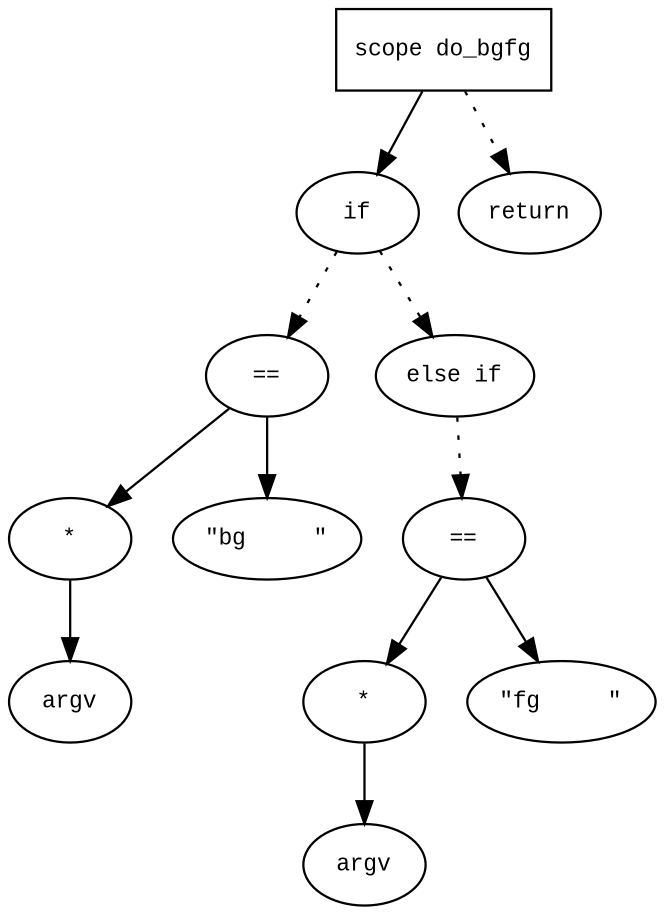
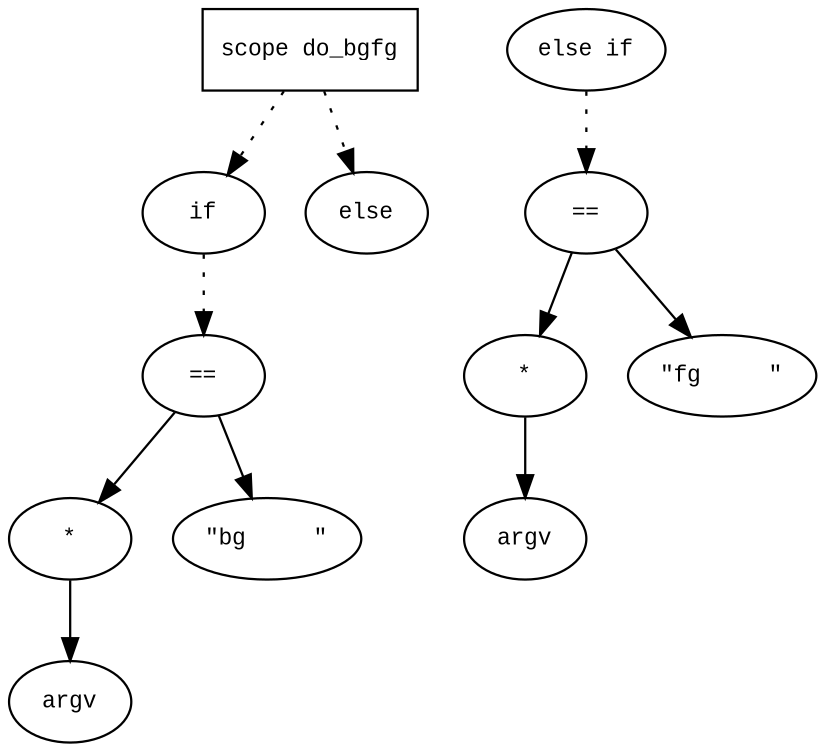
edge "scope do_bgfg" -> "if": style solid -> dotted
node "return": label "return" -> "else"
edge "if" -> "else if": removed
